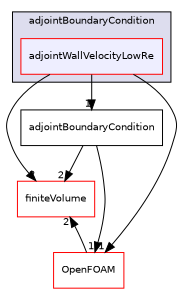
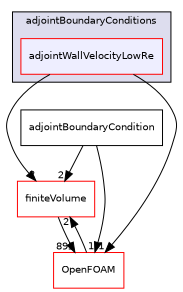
cluster "adjointBoundaryCondition": label "adjointBoundaryCondition" -> "adjointBoundaryConditions"
edge "adjointWallVelocityLowRe" -> "adjointBoundaryCondition": removed
edge "finiteVolume" -> "OpenFOAM": added
